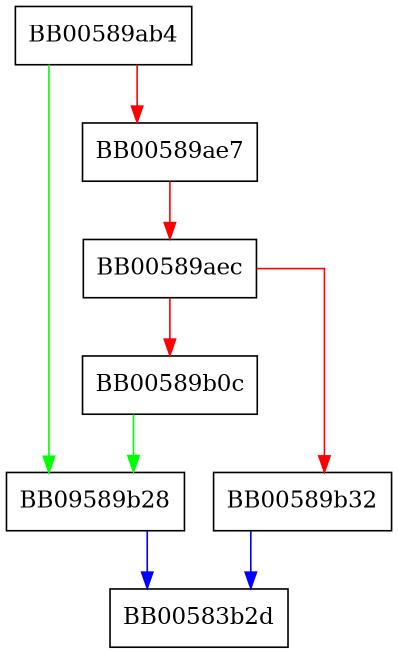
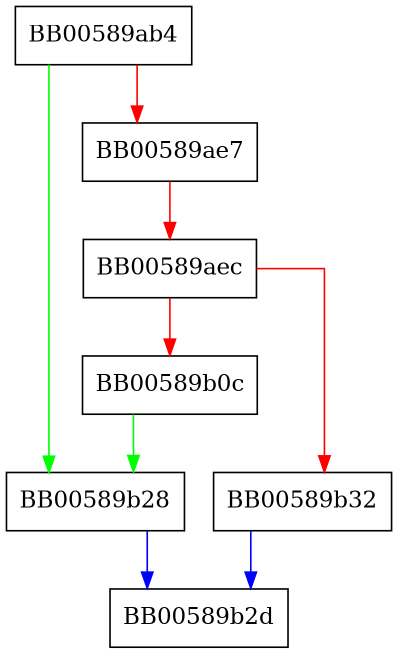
node "BB09589b28": label "BB09589b28" -> "BB00589b28"
node "BB00583b2d": label "BB00583b2d" -> "BB00589b2d"
